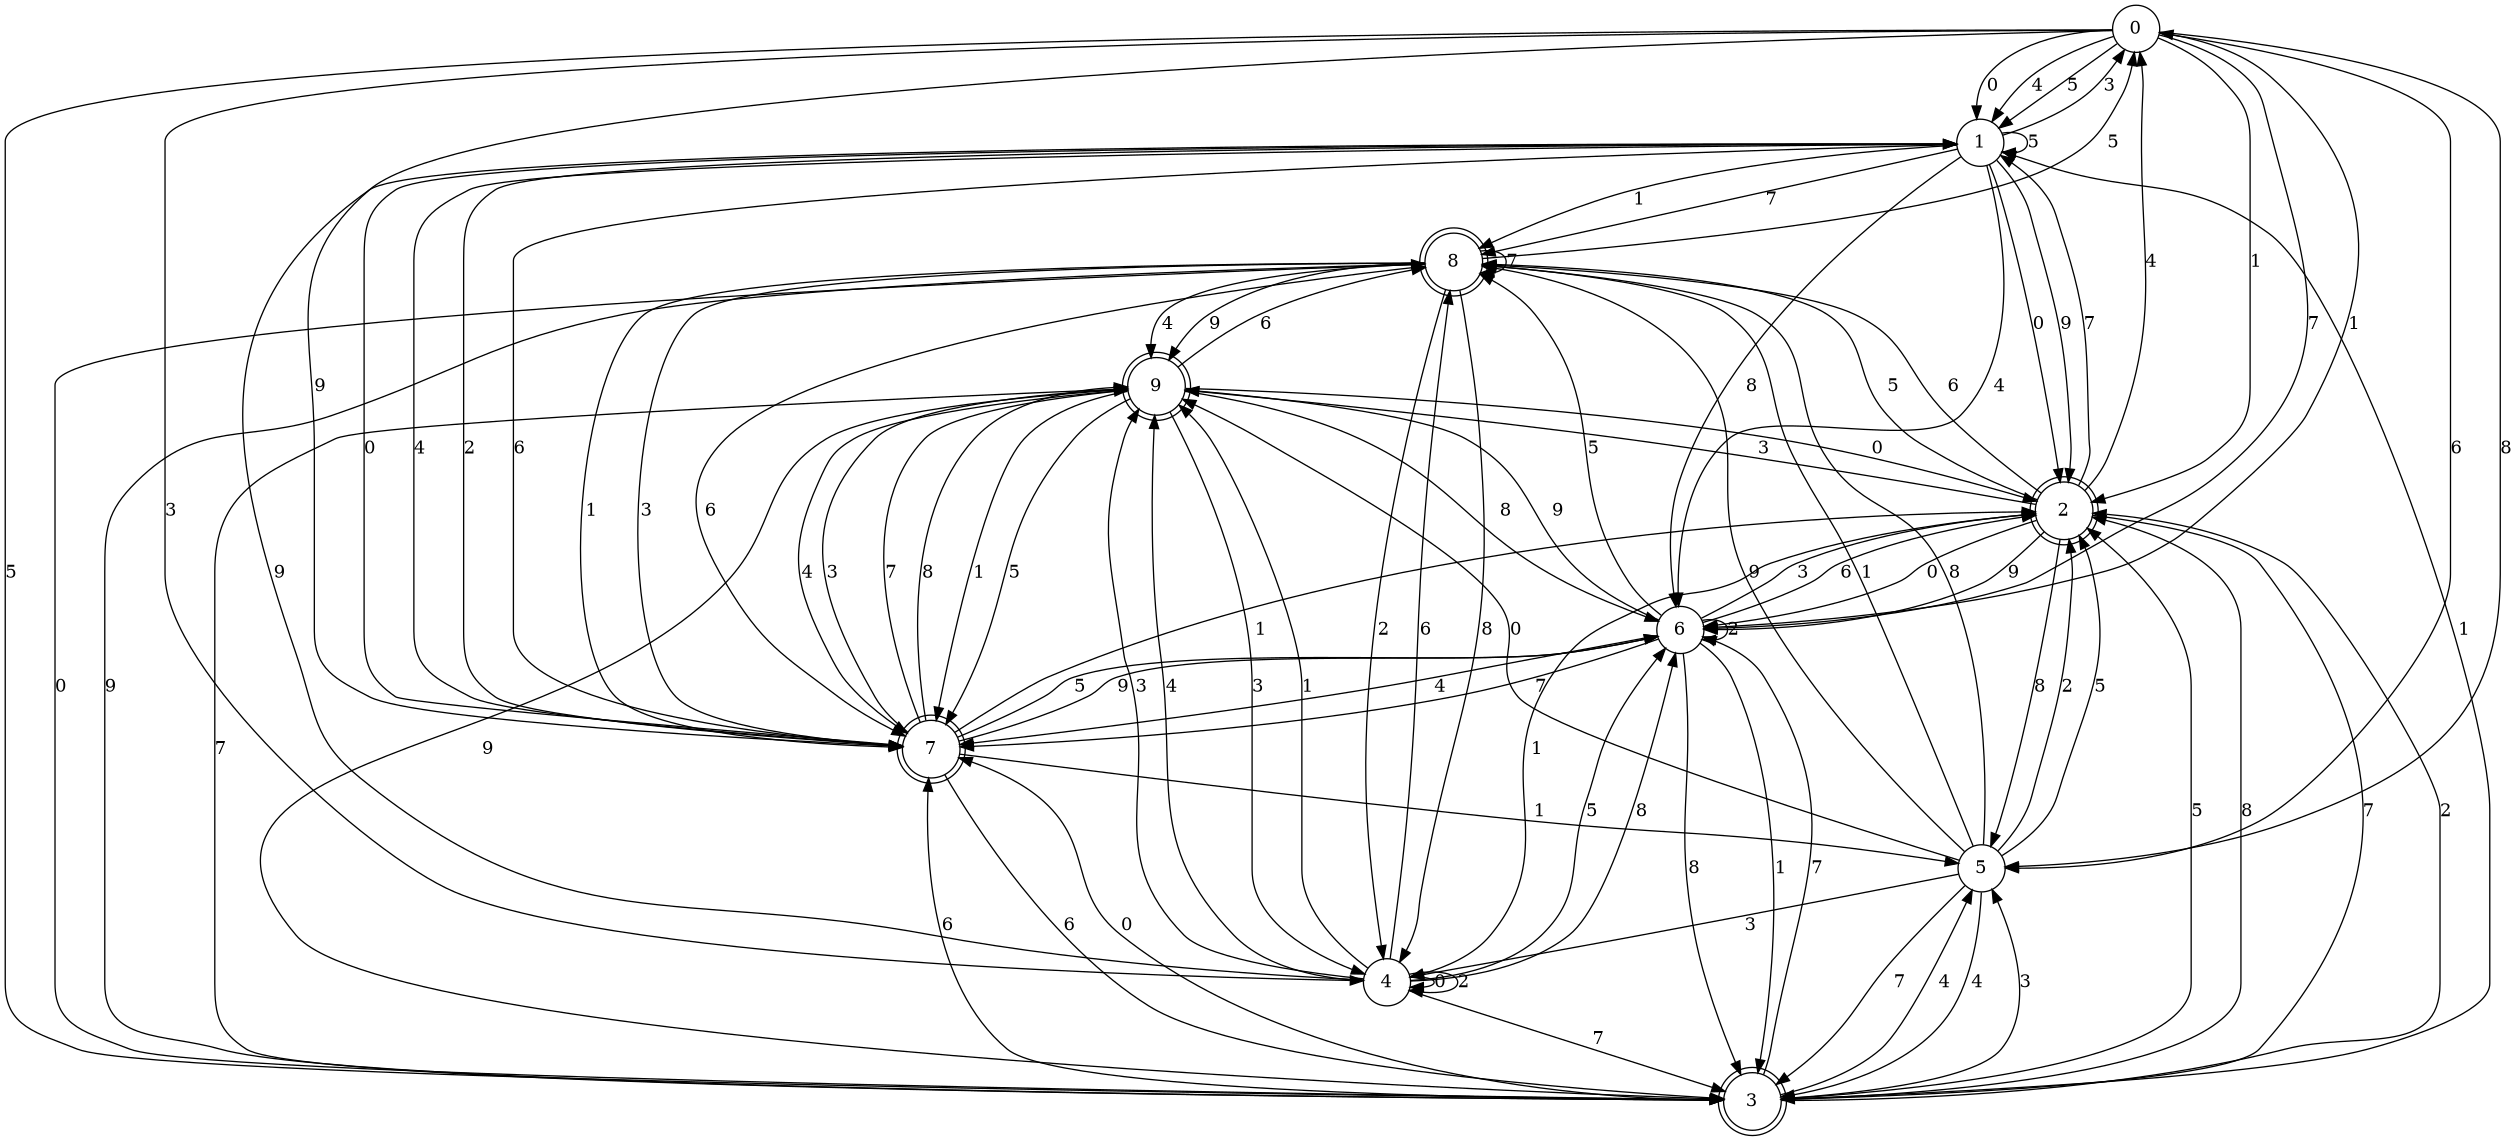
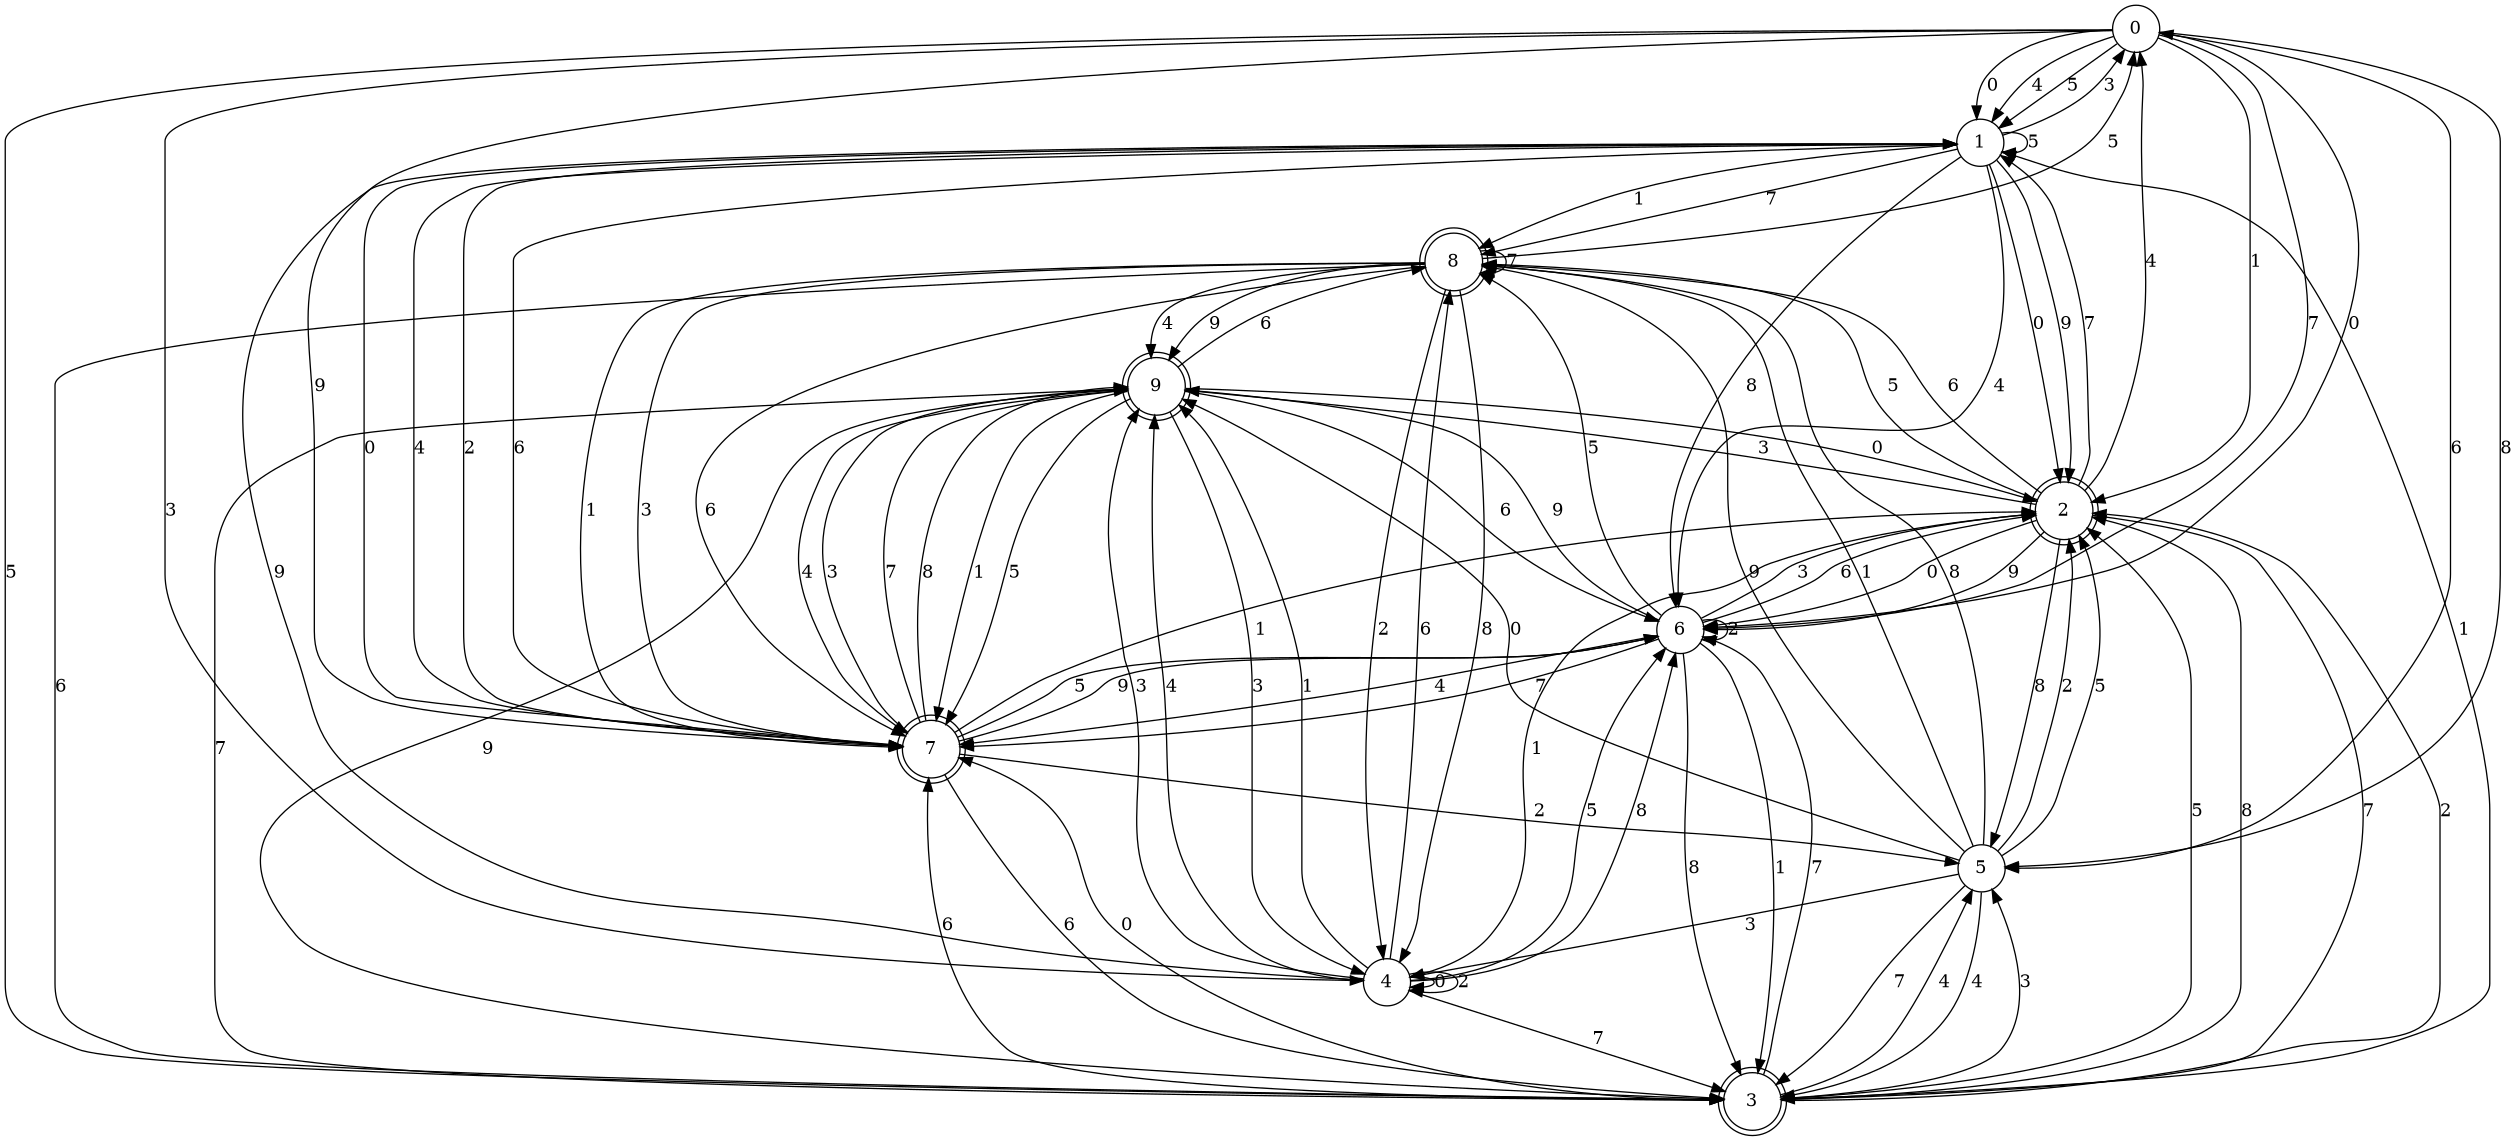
edge "6" -> "0": label "1" -> "0"
edge "9" -> "6": label "8" -> "6"
edge "8" -> "3": label "0" -> "6"
edge "7" -> "5": label "1" -> "2"
edge "3" -> "8": removed, label "9"
